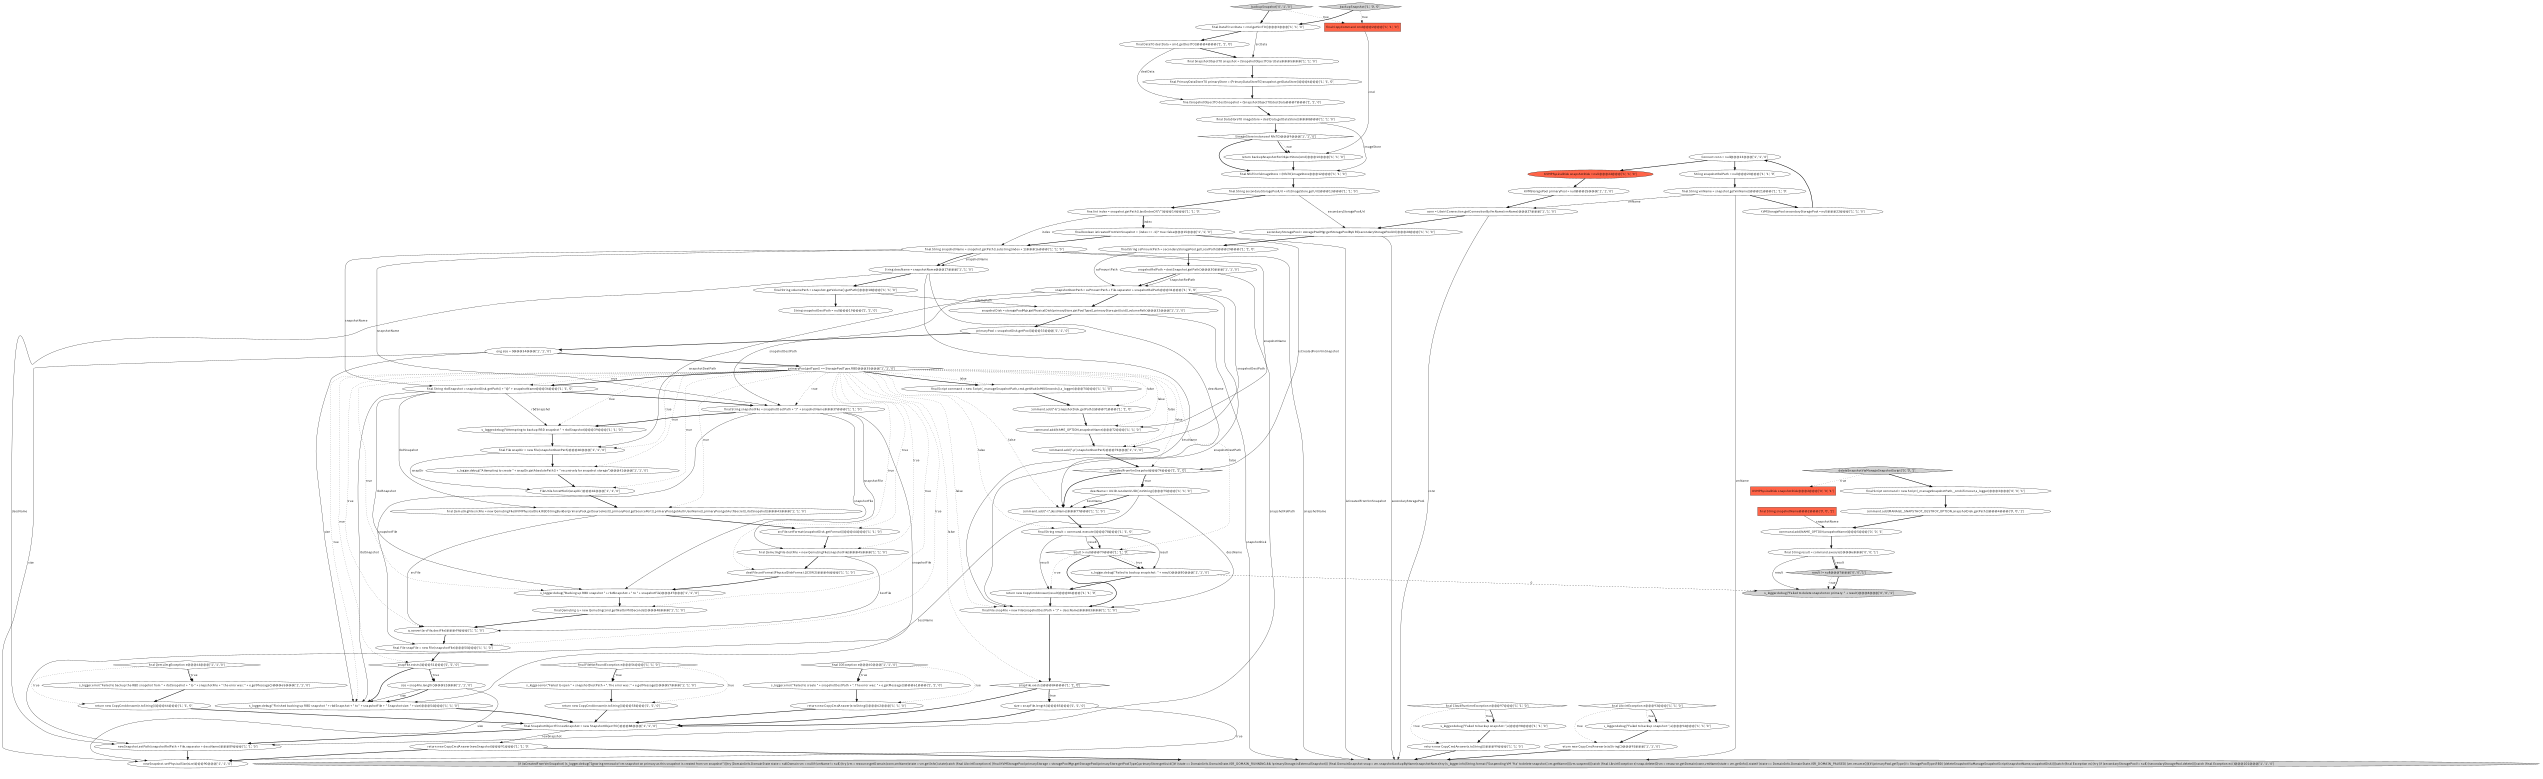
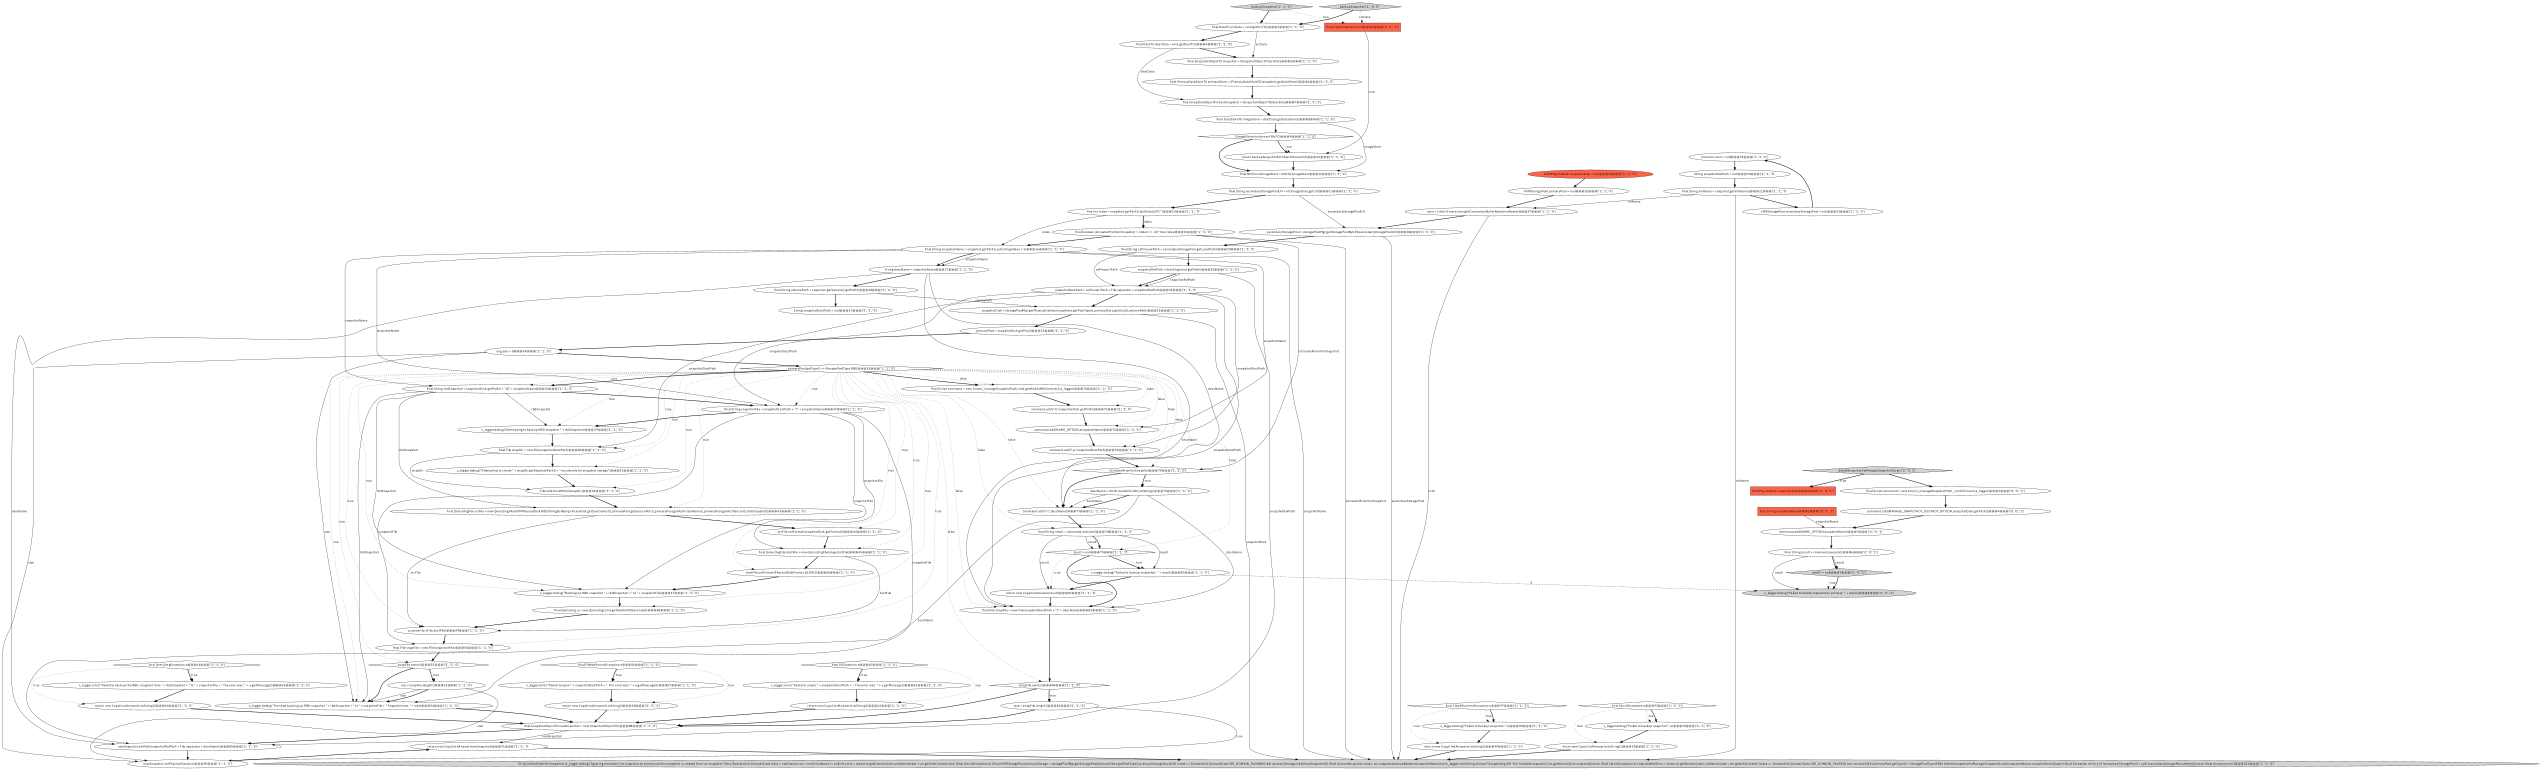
edge "backupSnapshot['1', '0', '0']" -> "final CopyCommand cmd@@@2@@@['1', '1', '0']": label "true" -> "srcData"
edge "Connect conn = null@@@23@@@['1', '1', '0']" -> "KVMPhysicalDisk snapshotDisk = null@@@24@@@['1', '1', '0']": removed
edge "deleteSnapshotViaManageSnapshotScript['0', '0', '1']" -> "KVMPhysicalDisk snapshotDisk@@@2@@@['0', '0', '1']": style dotted -> bold
edge "return new CopyCmdAnswer(newSnapshot)@@@91@@@['1', '1', '0']" -> "newSnapshot.setPhysicalSize(size)@@@90@@@['1', '1', '0']": reversed
